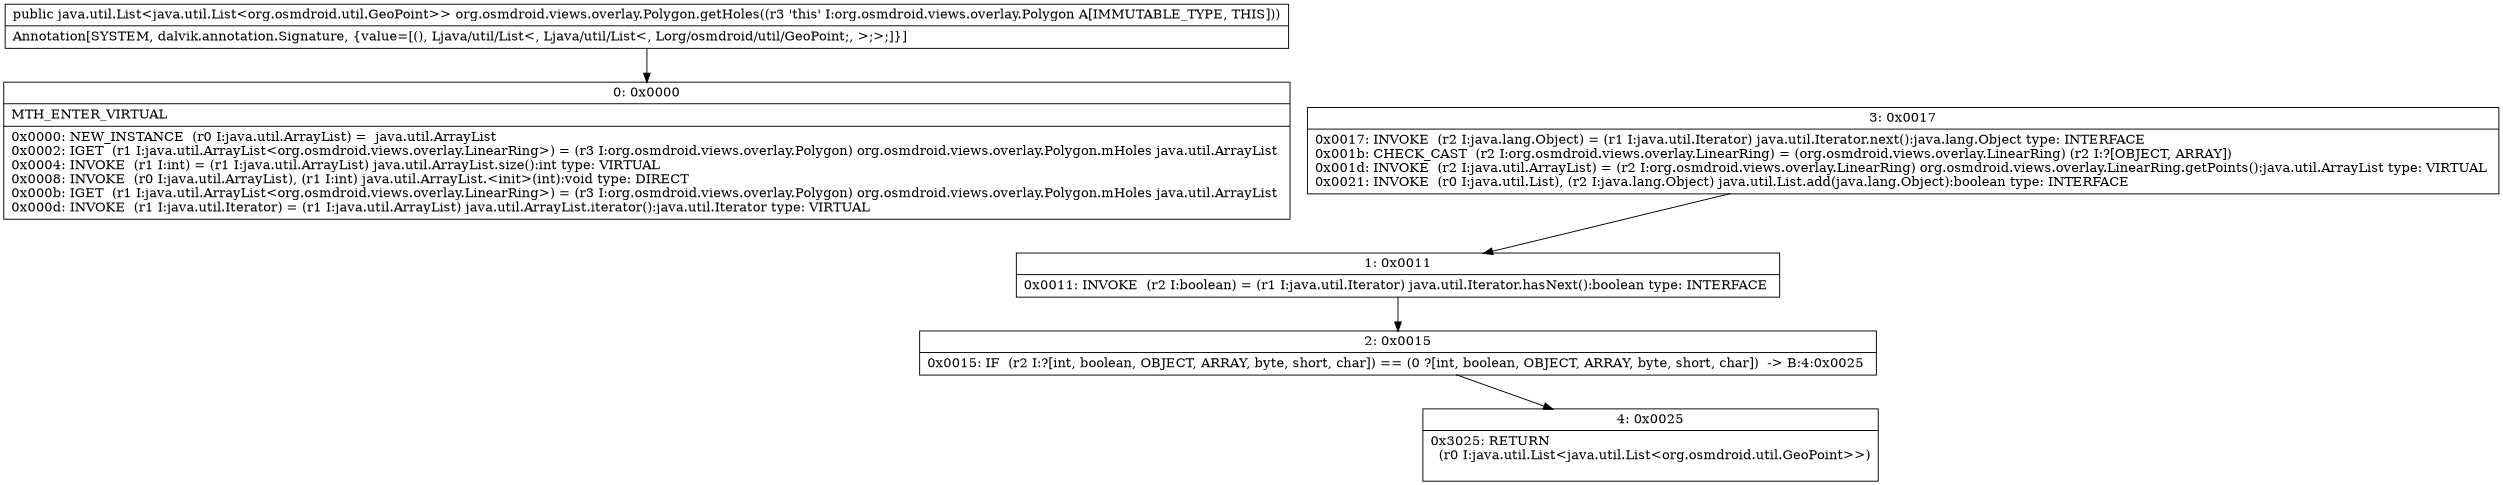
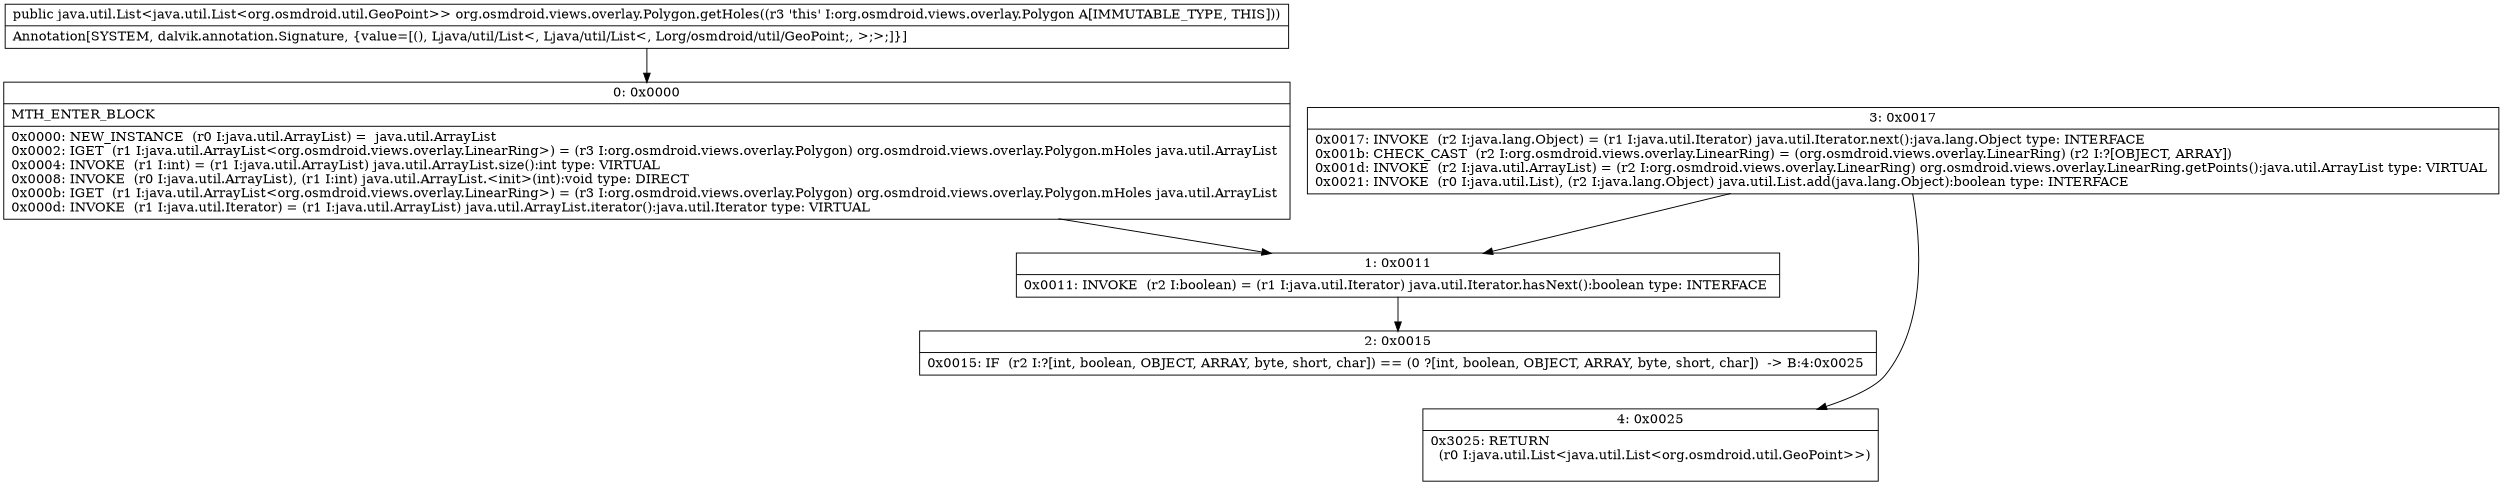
node "0: 0x0000": text "MTH_ENTER_VIRTUAL" -> "MTH_ENTER_BLOCK"
edge "0: 0x0000" -> "1: 0x0011": added
edge "2: 0x0015" -> "4: 0x0025": now "3: 0x0017" -> "4: 0x0025"
